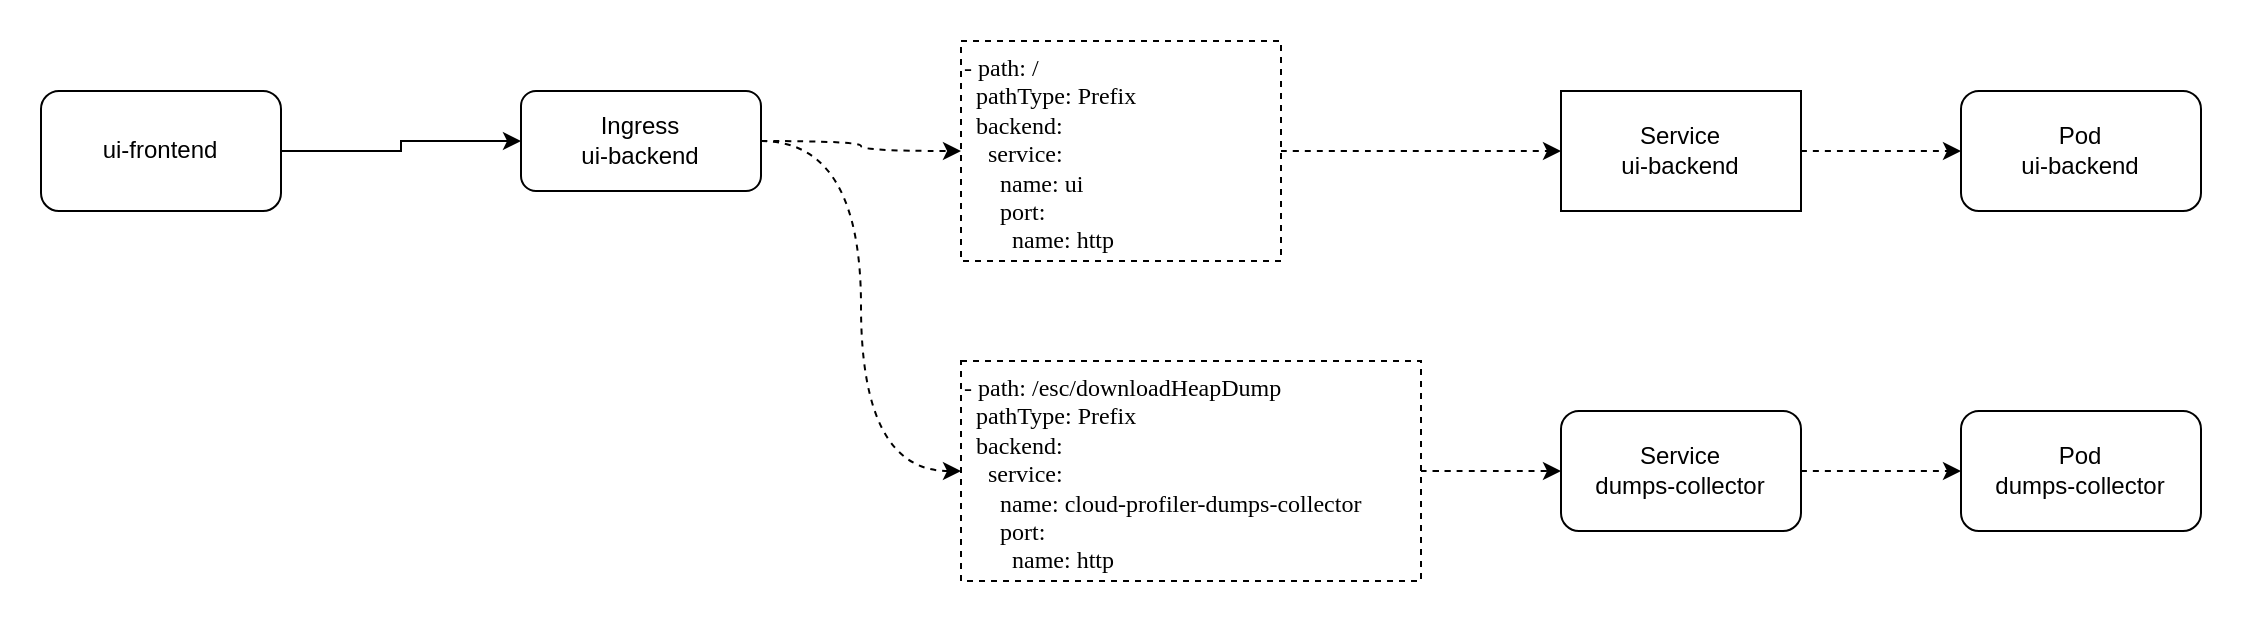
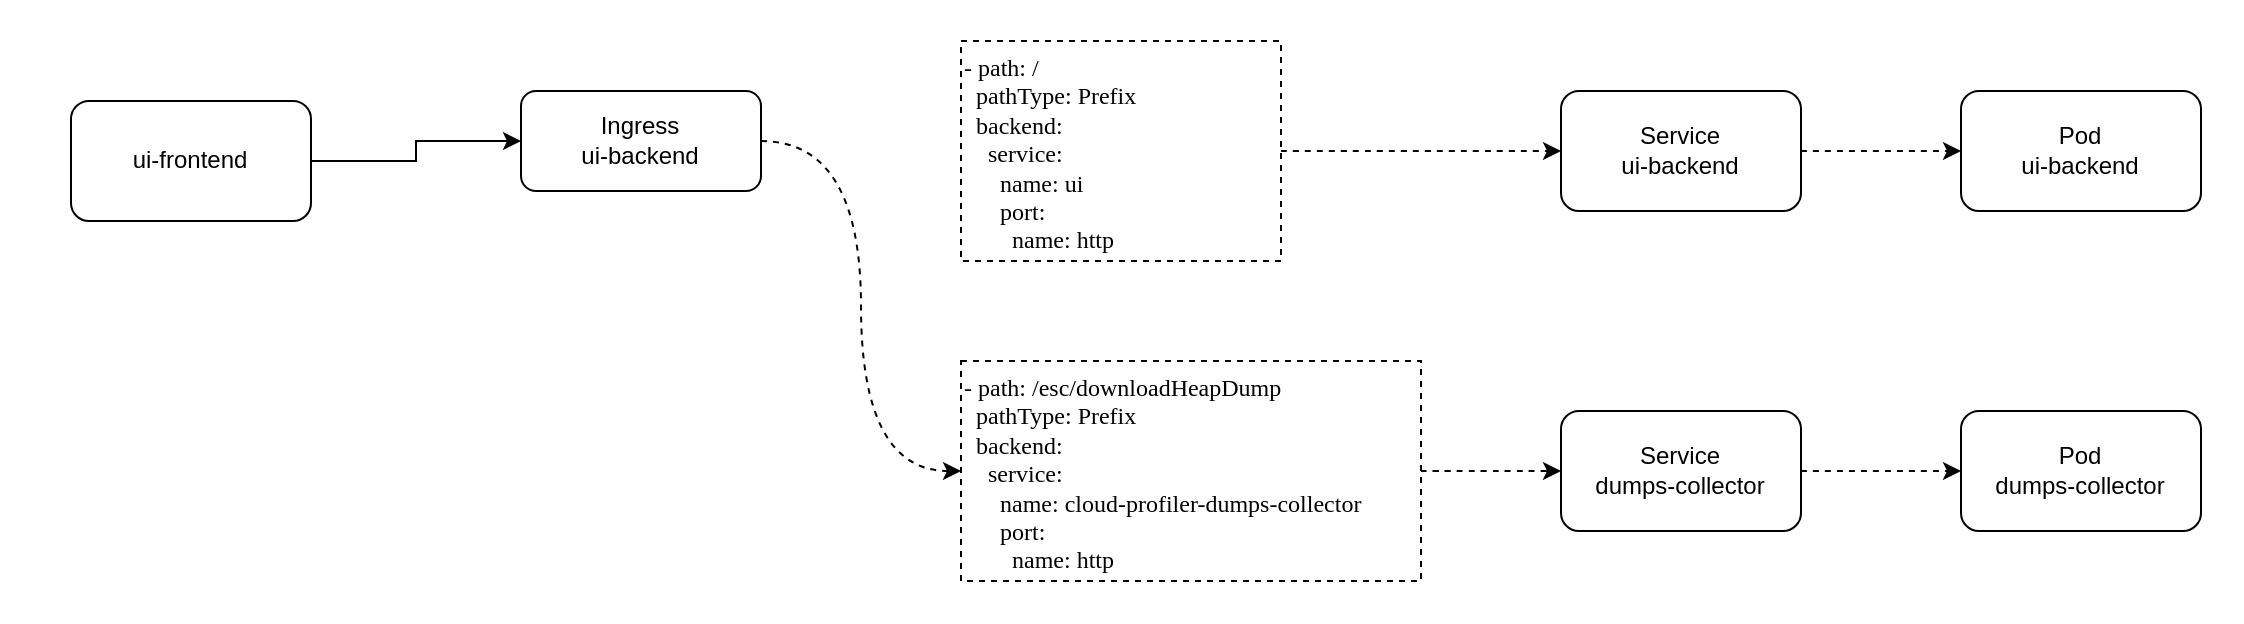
edge "Ingress ui-backend" -> "- path: / pathType: Prefix backend: service: name: ui port: name: http": removed
node "ui-frontend": moved (161, 151) -> (191, 161)
node "Service ui-backend": shape rectangle -> rounded rectangle
